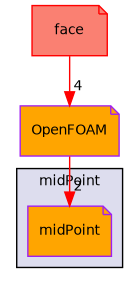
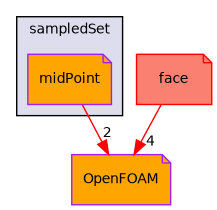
edge "OpenFOAM" -> "midPoint": reversed
cluster "midPoint": label "midPoint" -> "sampledSet"
